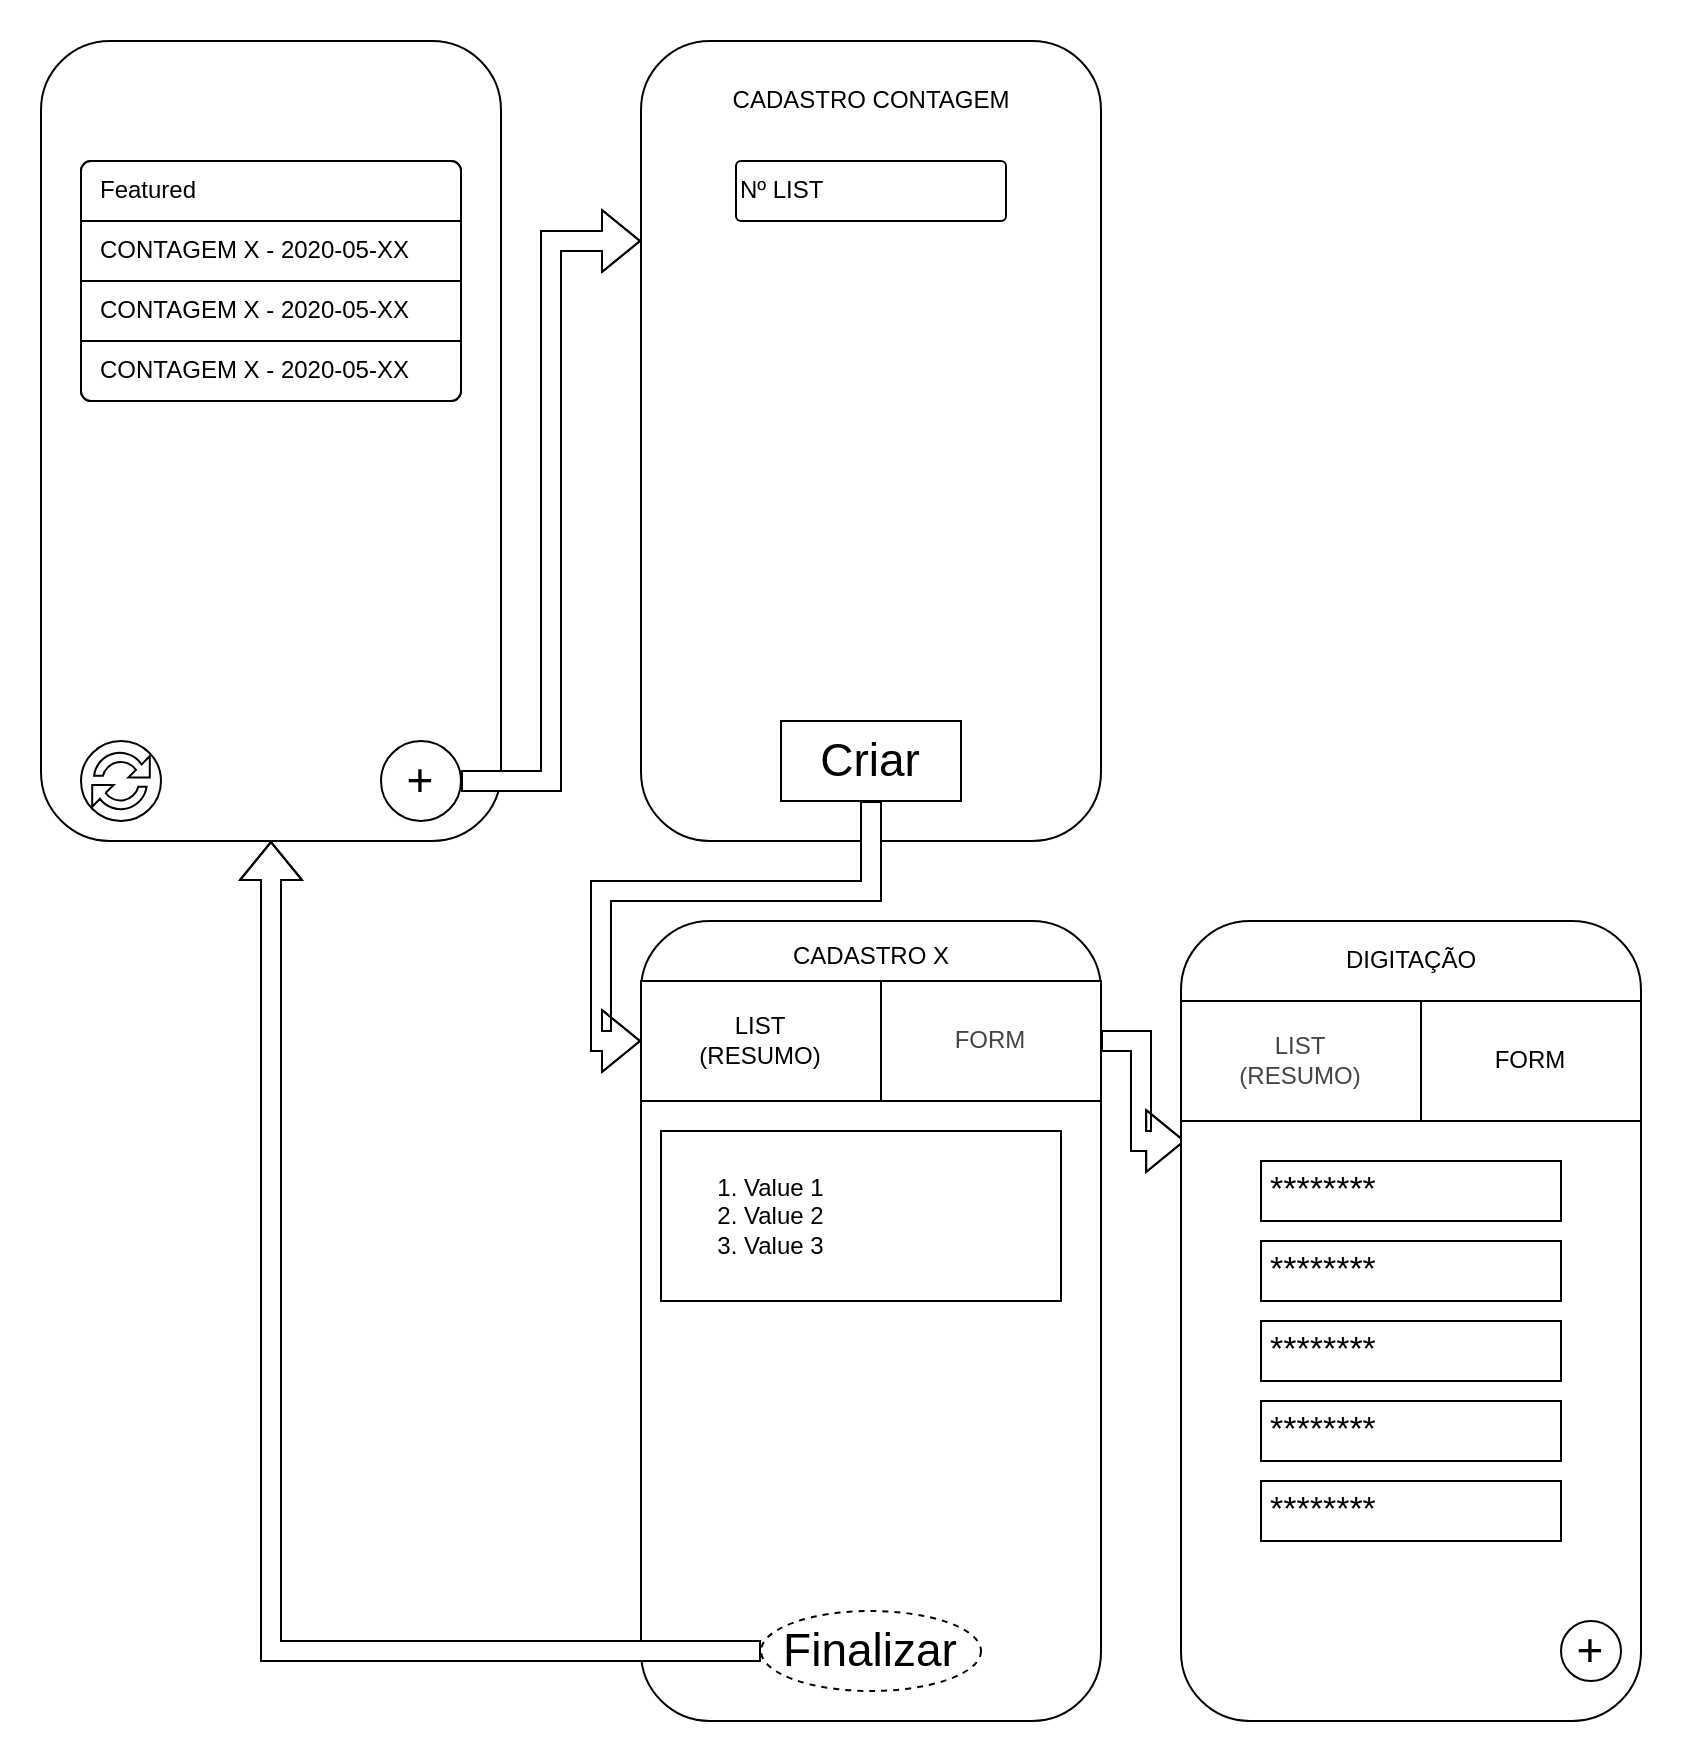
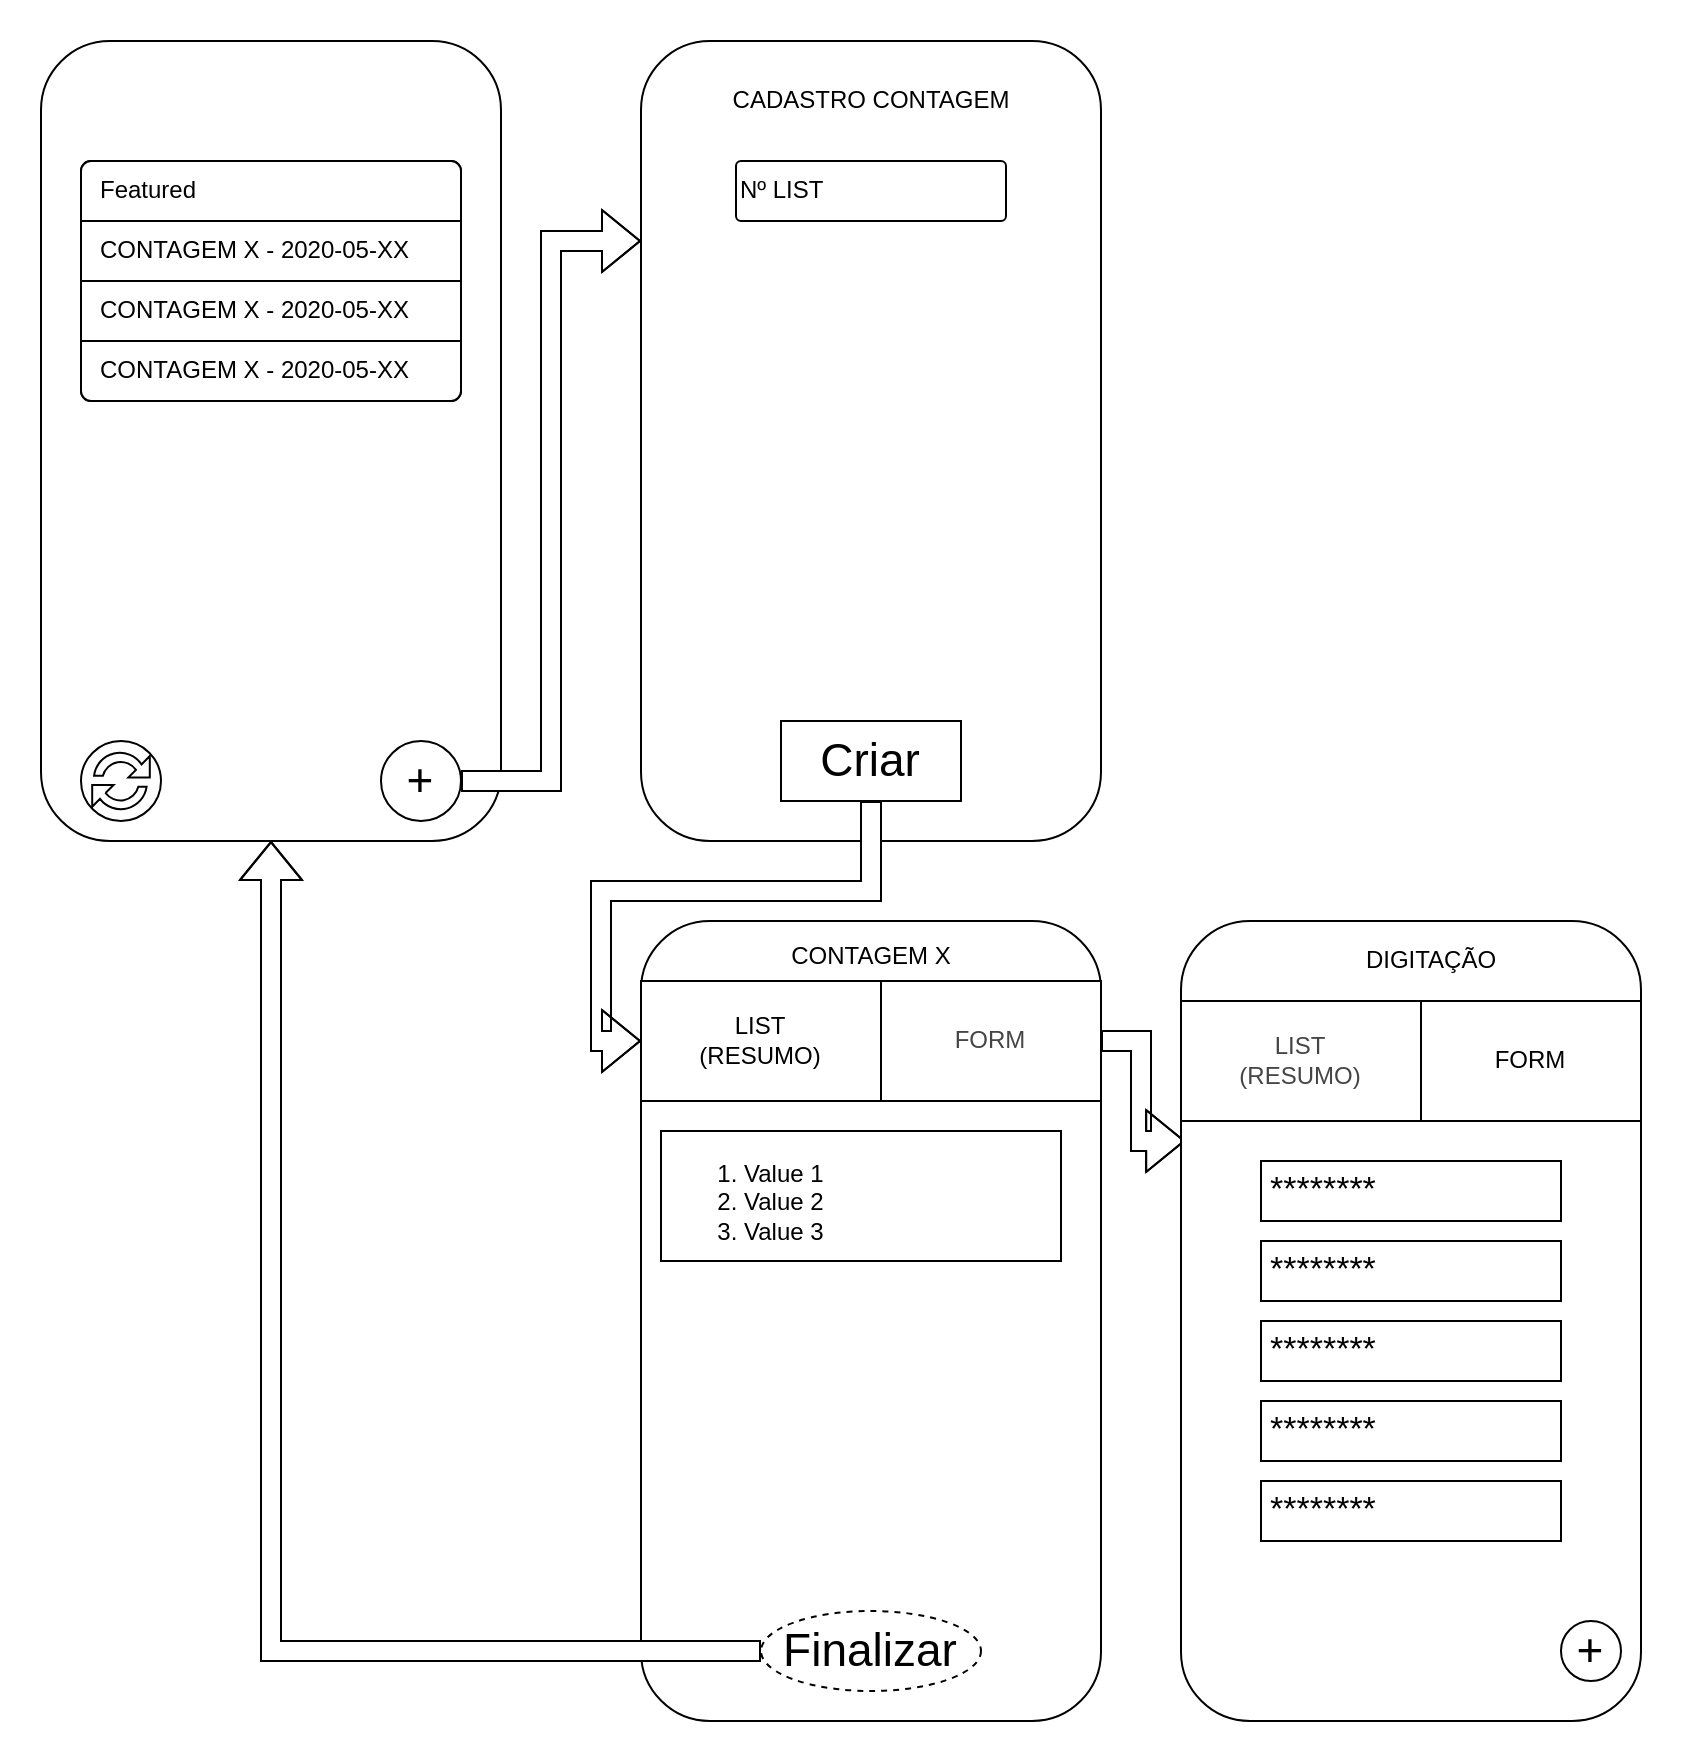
node "CADASTRO X": label "CADASTRO X" -> "CONTAGEM X"
node "DIGITAÇÃO": size 160x40 -> 200x40
node "Value 1 Value 2 Value 3": size 400x170 -> 400x130
